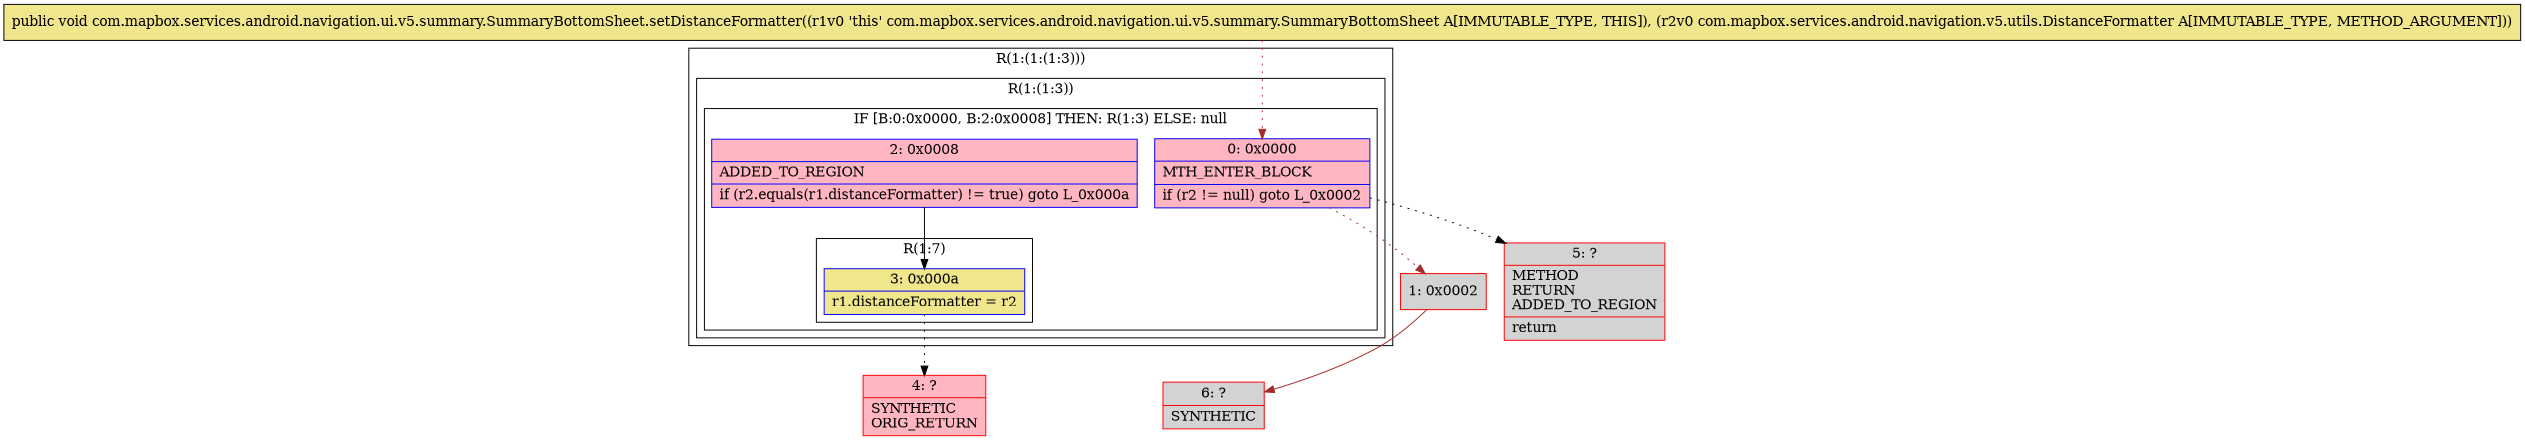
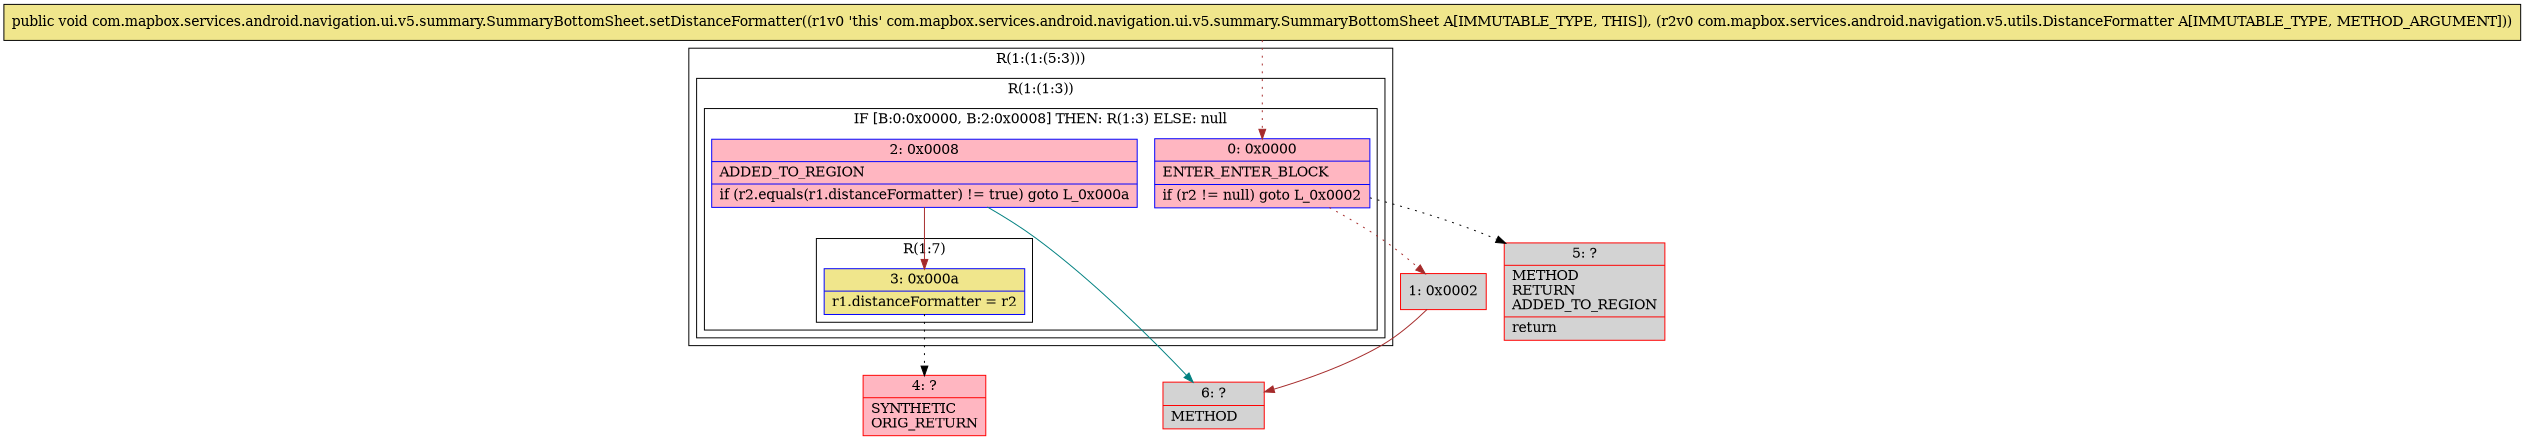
cluster "R(1:(1:(1:3)))": label "R(1:(1:(1:3)))" -> "R(1:(1:(5:3)))"
node "0: 0x0000": text "MTH_ENTER_BLOCK" -> "ENTER_ENTER_BLOCK"
edge "2: 0x0008" -> "3: 0x000a": color black -> brown
edge "2: 0x0008" -> "6: ?": added
node "6: ?": text "SYNTHETIC" -> "METHOD"
